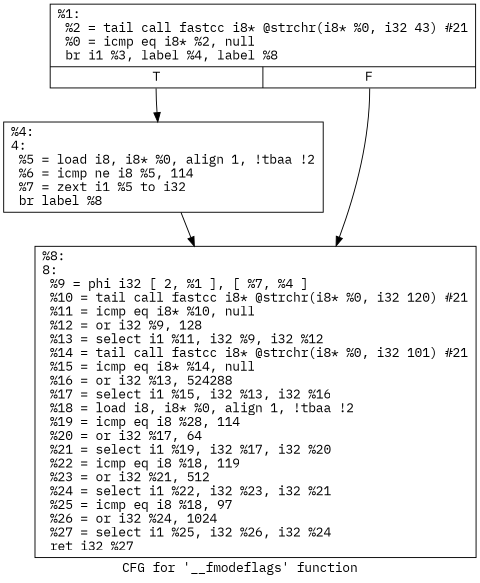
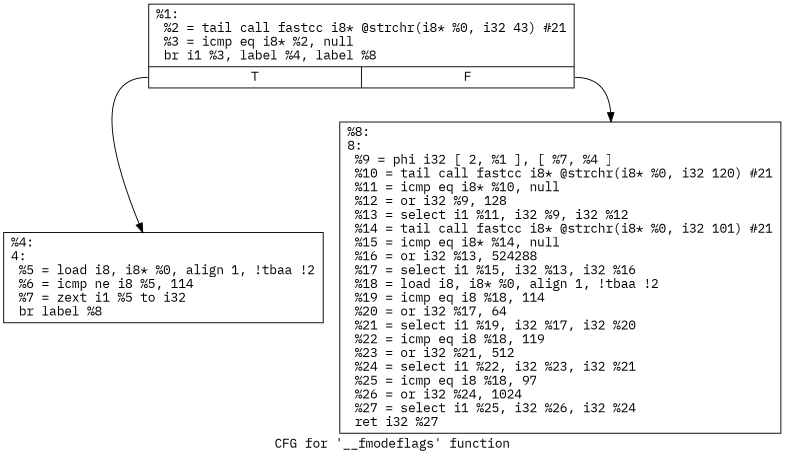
node "%1:": text "%0 = icmp eq i8* %2, null" -> "%3 = icmp eq i8* %2, null"
edge "%4:" -> "%8:": removed
node "%8:": text "%19 = icmp eq i8 %28, 114" -> "%19 = icmp eq i8 %18, 114"
